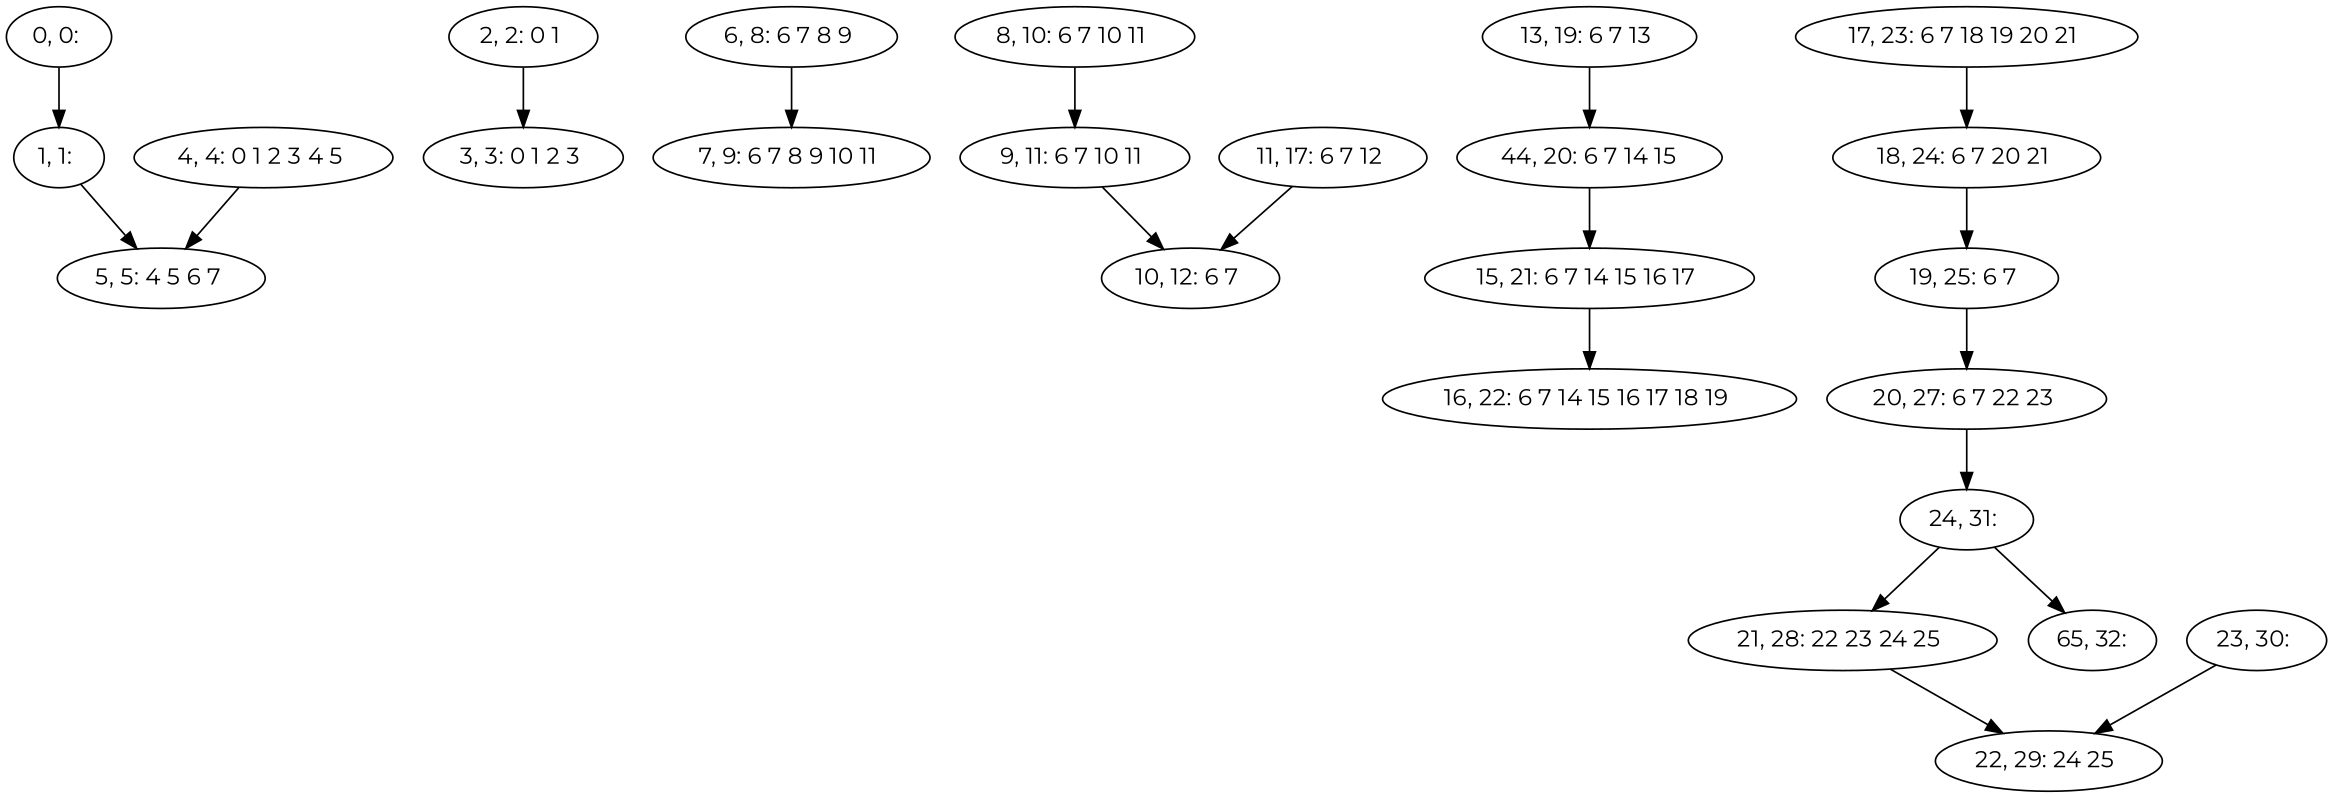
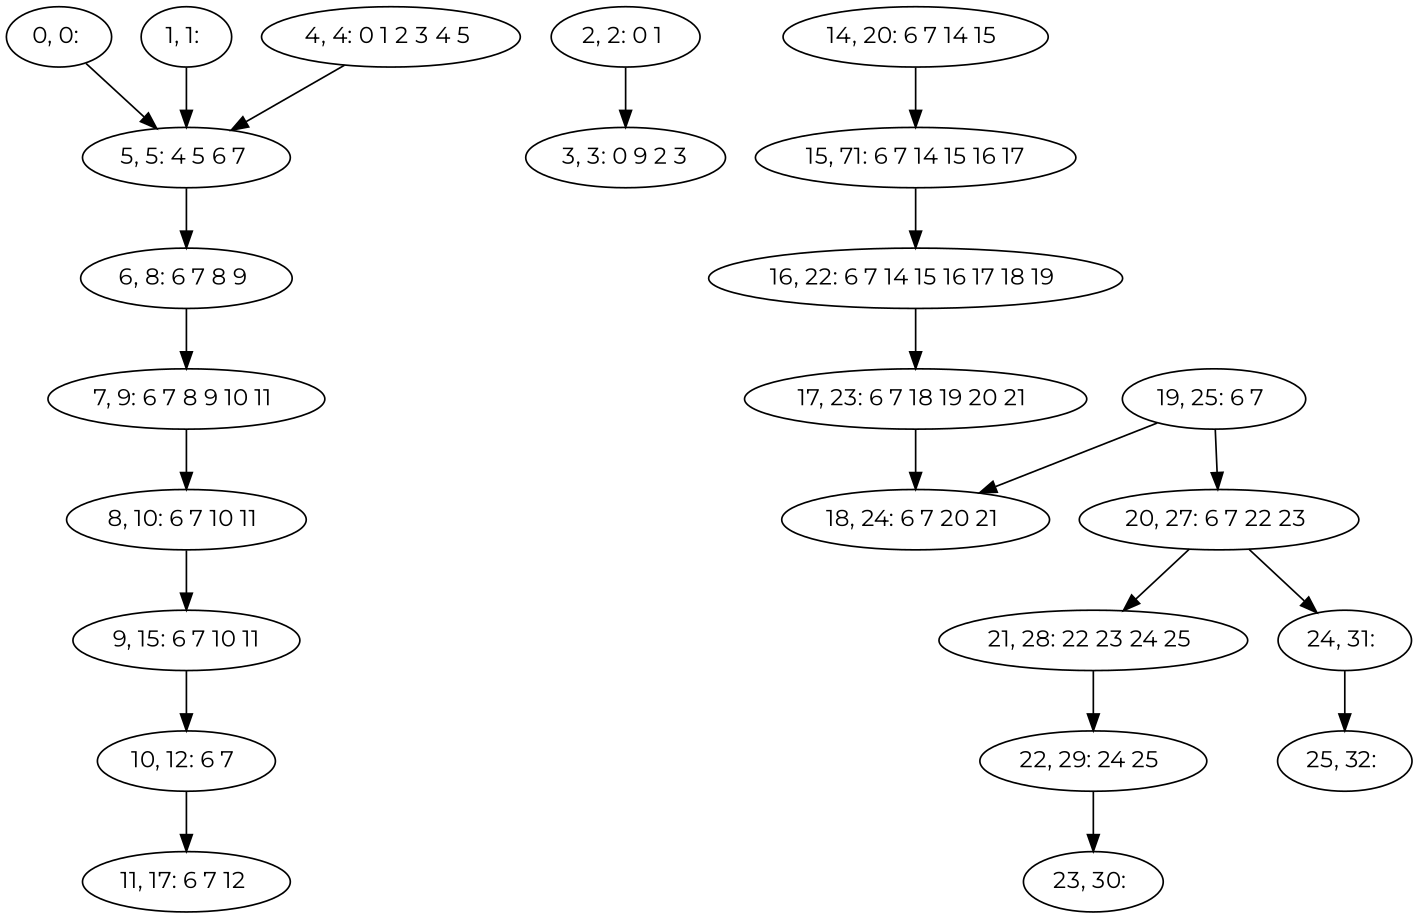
node "13, 19: 6 7 13": removed
edge "0, 0:" -> "1, 1:": now "0, 0:" -> "5, 5: 4 5 6 7"
node "3, 3: 0 1 2 3": label "3, 3: 0 1 2 3" -> "3, 3: 0 9 2 3"
node "9, 11: 6 7 10 11": label "9, 11: 6 7 10 11" -> "9, 15: 6 7 10 11"
node "44, 20: 6 7 14 15": label "44, 20: 6 7 14 15" -> "14, 20: 6 7 14 15"
edge "5, 5: 4 5 6 7" -> "6, 8: 6 7 8 9": added
edge "18, 24: 6 7 20 21" -> "19, 25: 6 7": reversed
edge "11, 17: 6 7 12" -> "10, 12: 6 7": reversed
node "15, 21: 6 7 14 15 16 17": label "15, 21: 6 7 14 15 16 17" -> "15, 71: 6 7 14 15 16 17"
edge "16, 22: 6 7 14 15 16 17 18 19" -> "17, 23: 6 7 18 19 20 21": added
edge "7, 9: 6 7 8 9 10 11" -> "8, 10: 6 7 10 11": added
edge "24, 31:" -> "21, 28: 22 23 24 25": now "20, 27: 6 7 22 23" -> "21, 28: 22 23 24 25"
node "65, 32:": label "65, 32:" -> "25, 32:"
edge "23, 30:" -> "22, 29: 24 25": reversed
